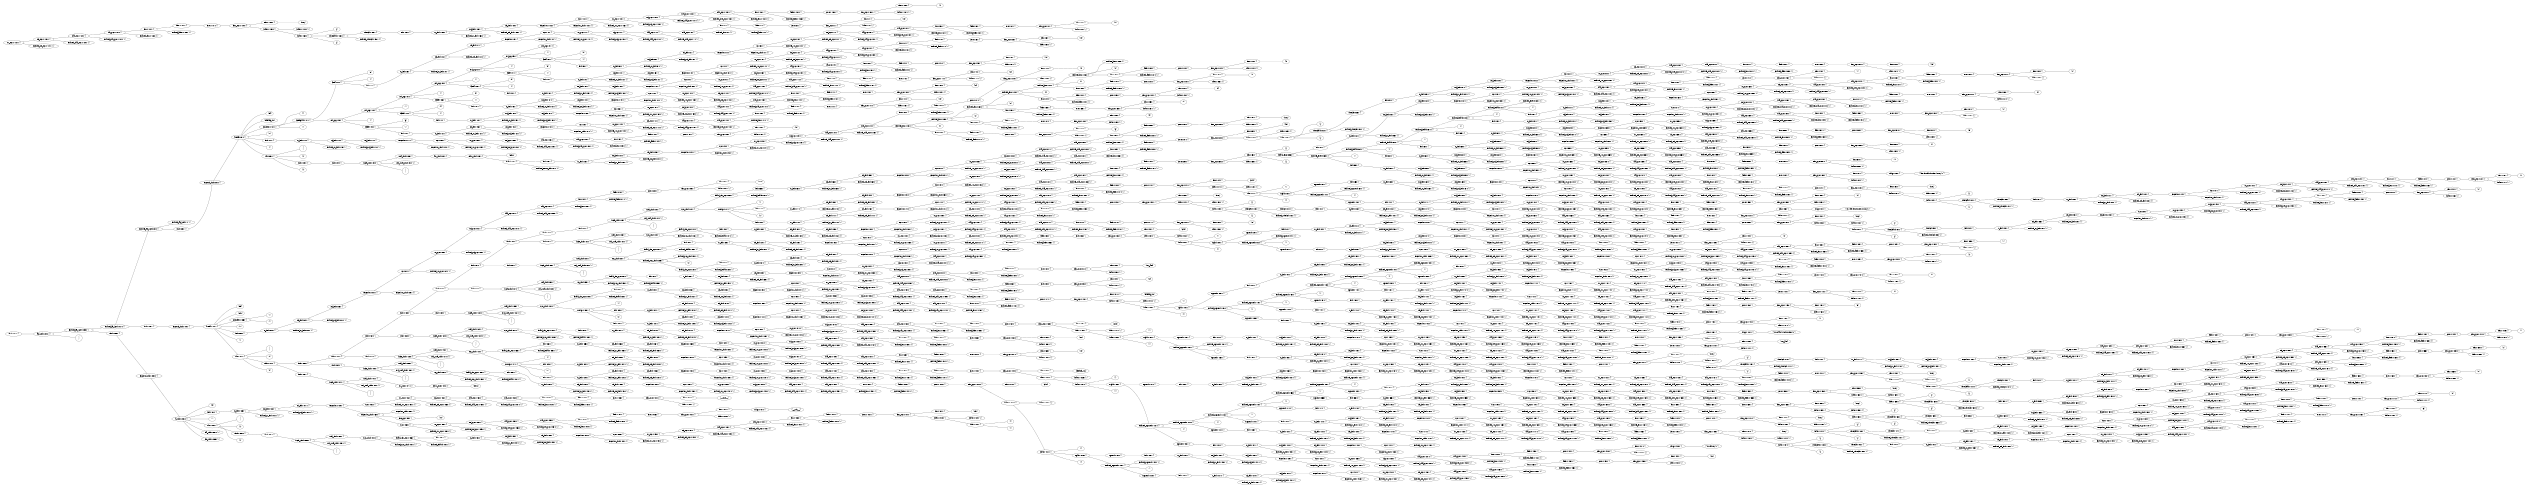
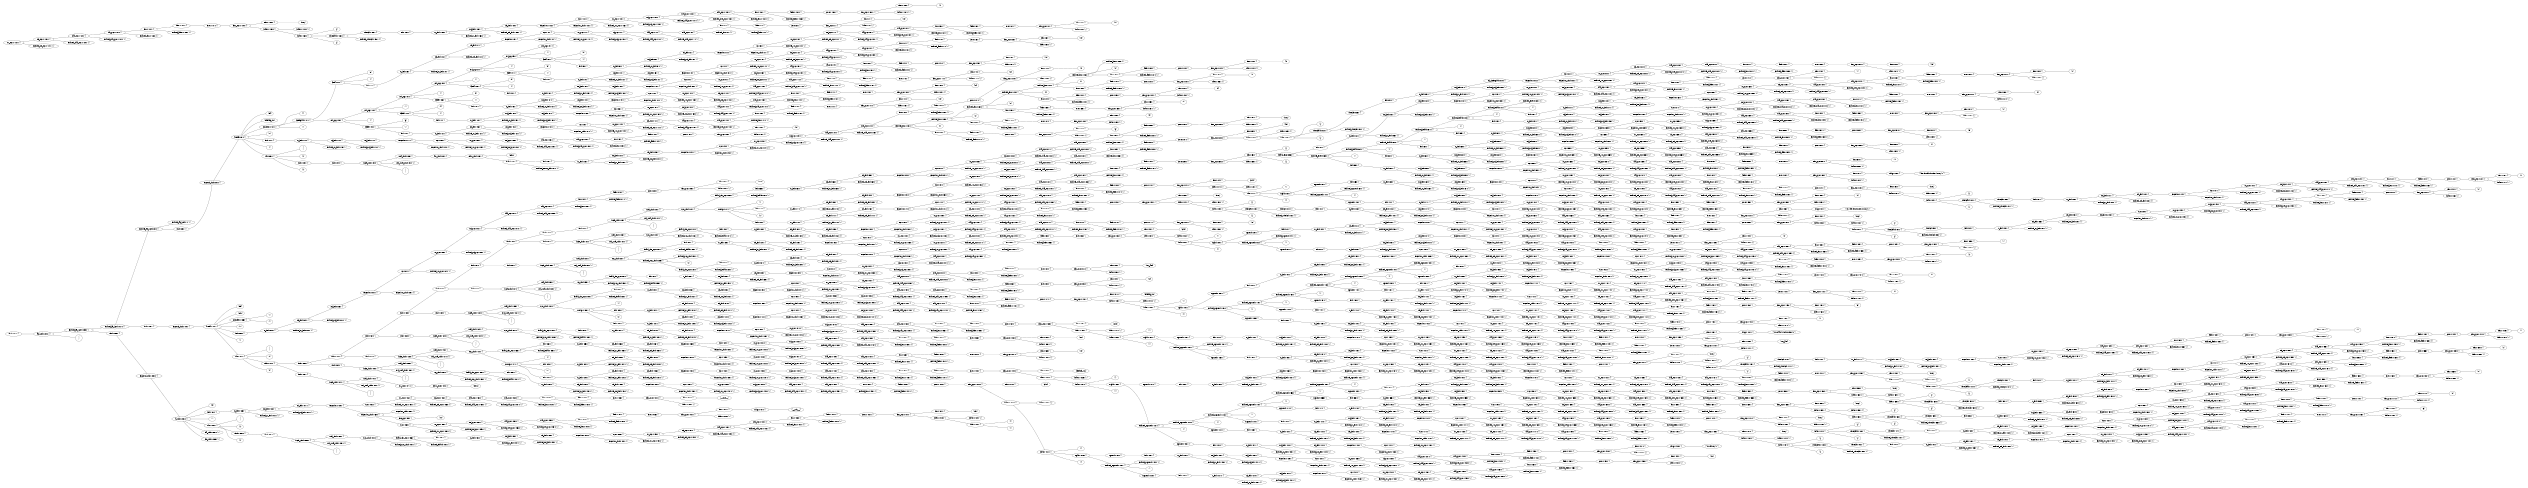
node "not_test - 379 -  ()": label "not_test - 379 -  ()" -> "not_typedargslist - 379 -  ()"
